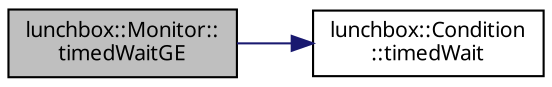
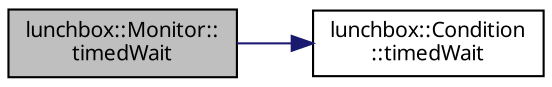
node "lunchbox::Monitor:: timedWaitGE": label "lunchbox::Monitor:: timedWaitGE" -> "lunchbox::Monitor:: timedWait"
